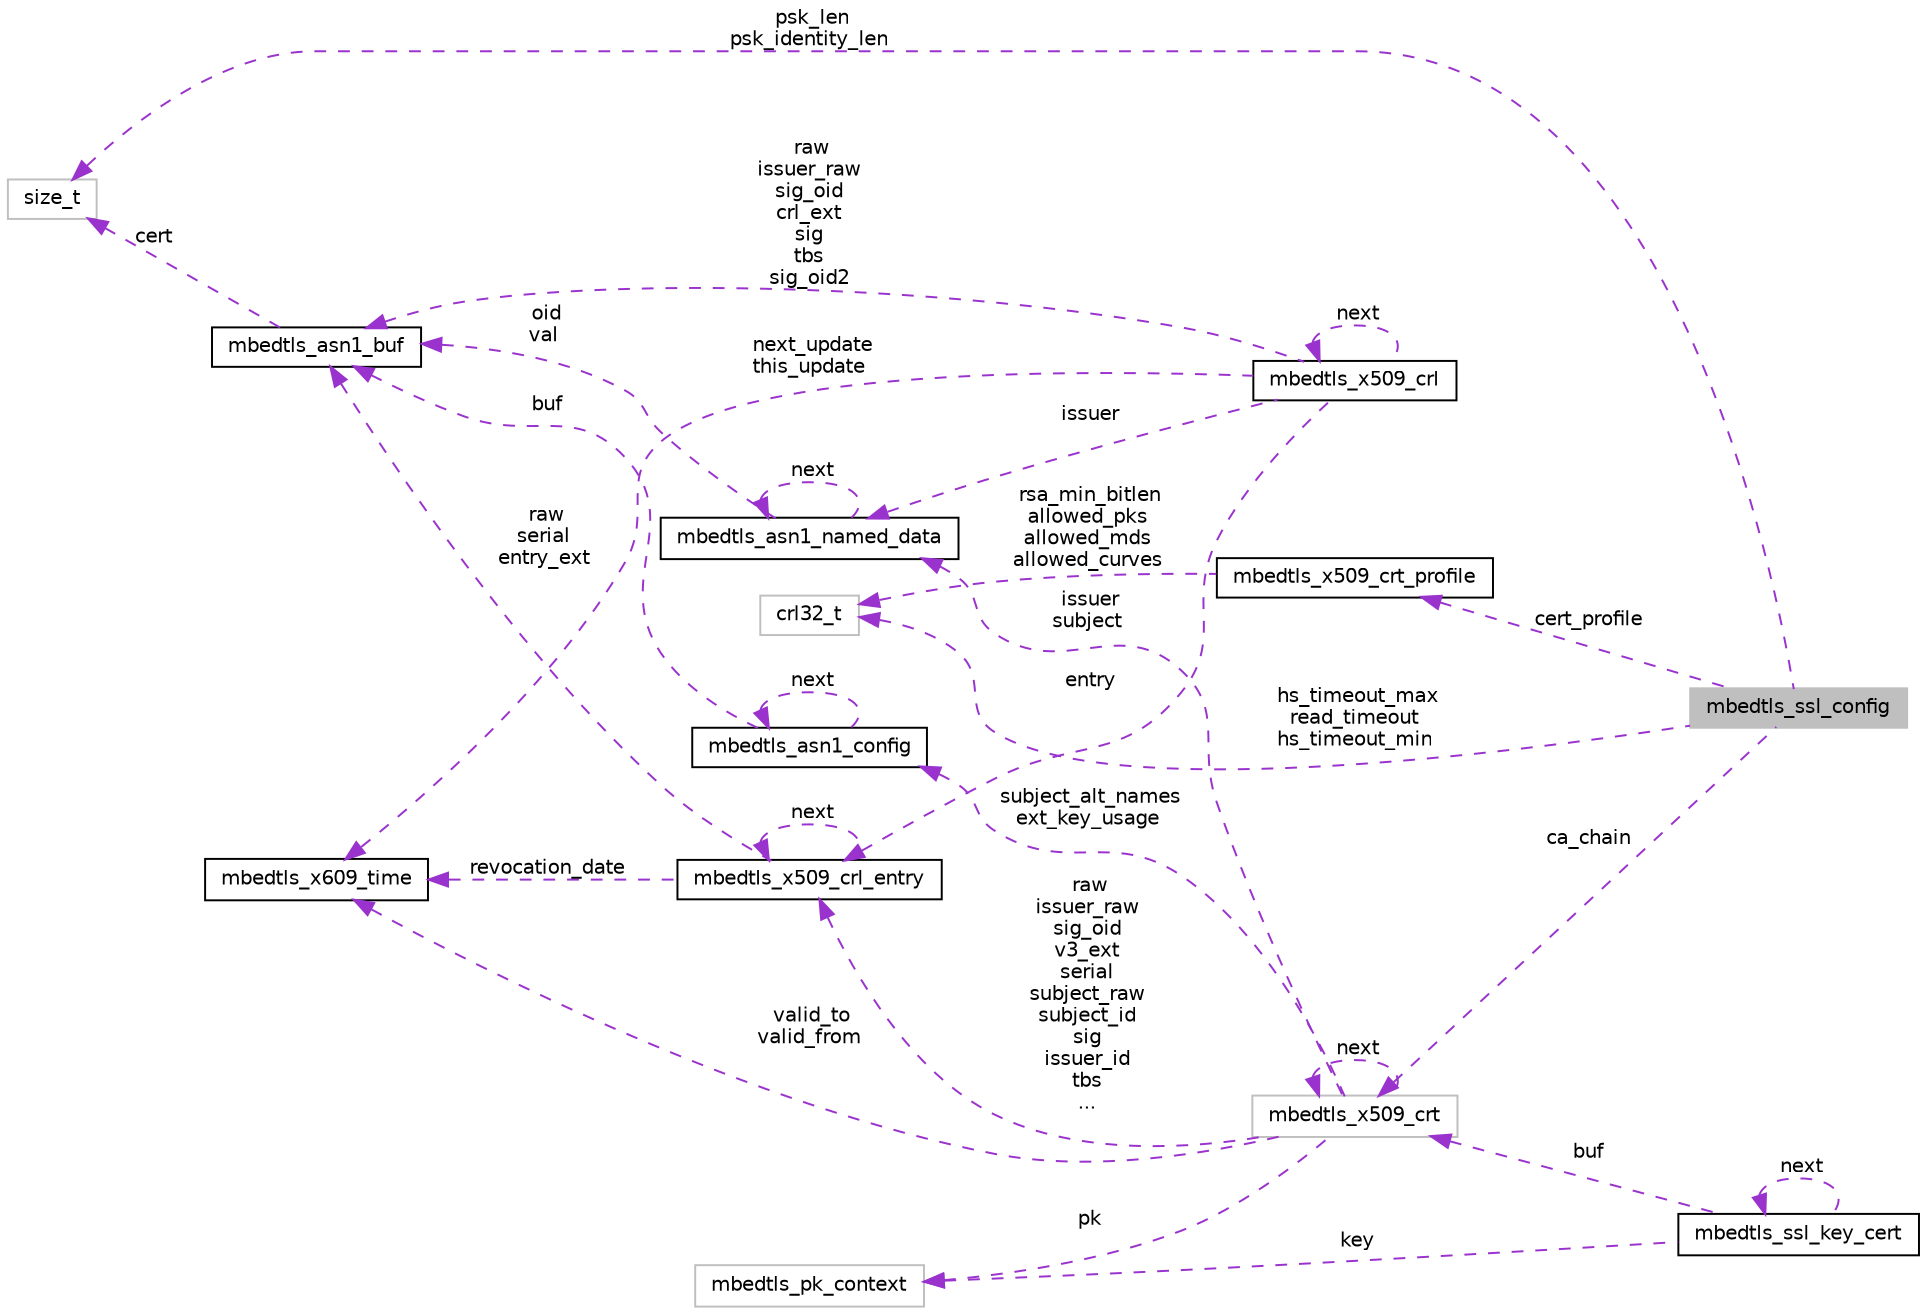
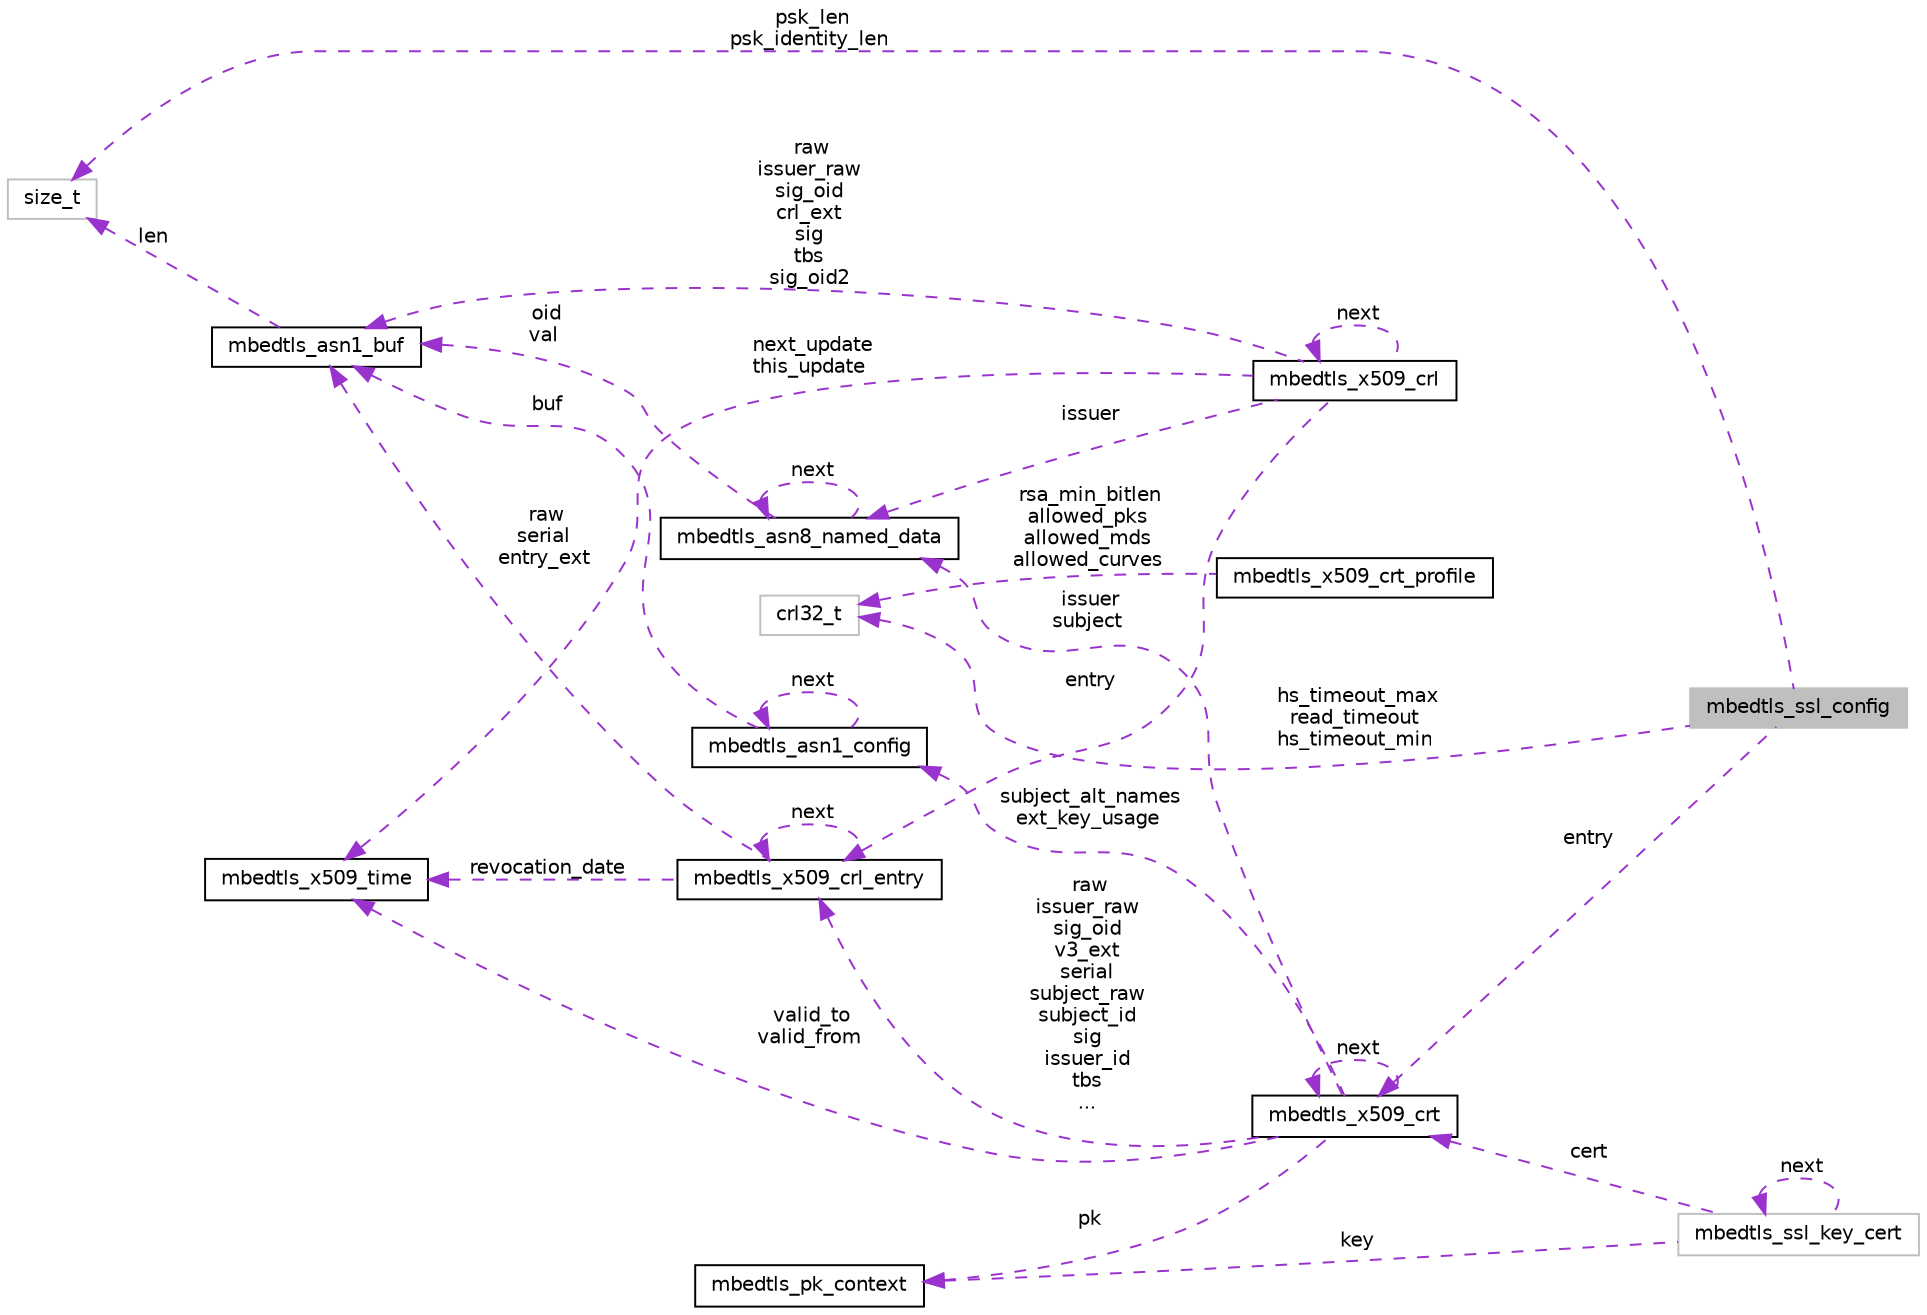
edge "mbedtls_asn1_buf" -> "size_t": label " cert" -> " len"
node "mbedtls_asn1_named_data": label "mbedtls_asn1_named_data" -> "mbedtls_asn8_named_data"
edge "mbedtls_ssl_config" -> "mbedtls_x509_crt_profile": removed, label "cert_profile"
edge "mbedtls_ssl_config" -> "mbedtls_x509_crt": label " ca_chain" -> " entry"
node "mbedtls_x609_time": label "mbedtls_x609_time" -> "mbedtls_x509_time"
node "mbedtls_x509_crt": color grey75 -> black
edge "mbedtls_ssl_key_cert" -> "mbedtls_x509_crt": label " buf" -> " cert"
node "mbedtls_ssl_key_cert": color black -> grey75
node "mbedtls_pk_context": color grey75 -> black
